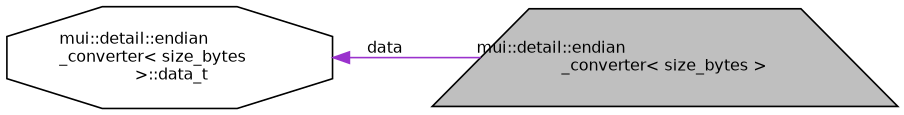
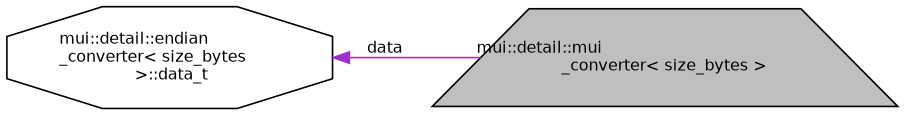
node "mui::detail::endian _converter< size_bytes >": label "mui::detail::endian _converter< size_bytes >" -> "mui::detail::mui _converter< size_bytes >"
